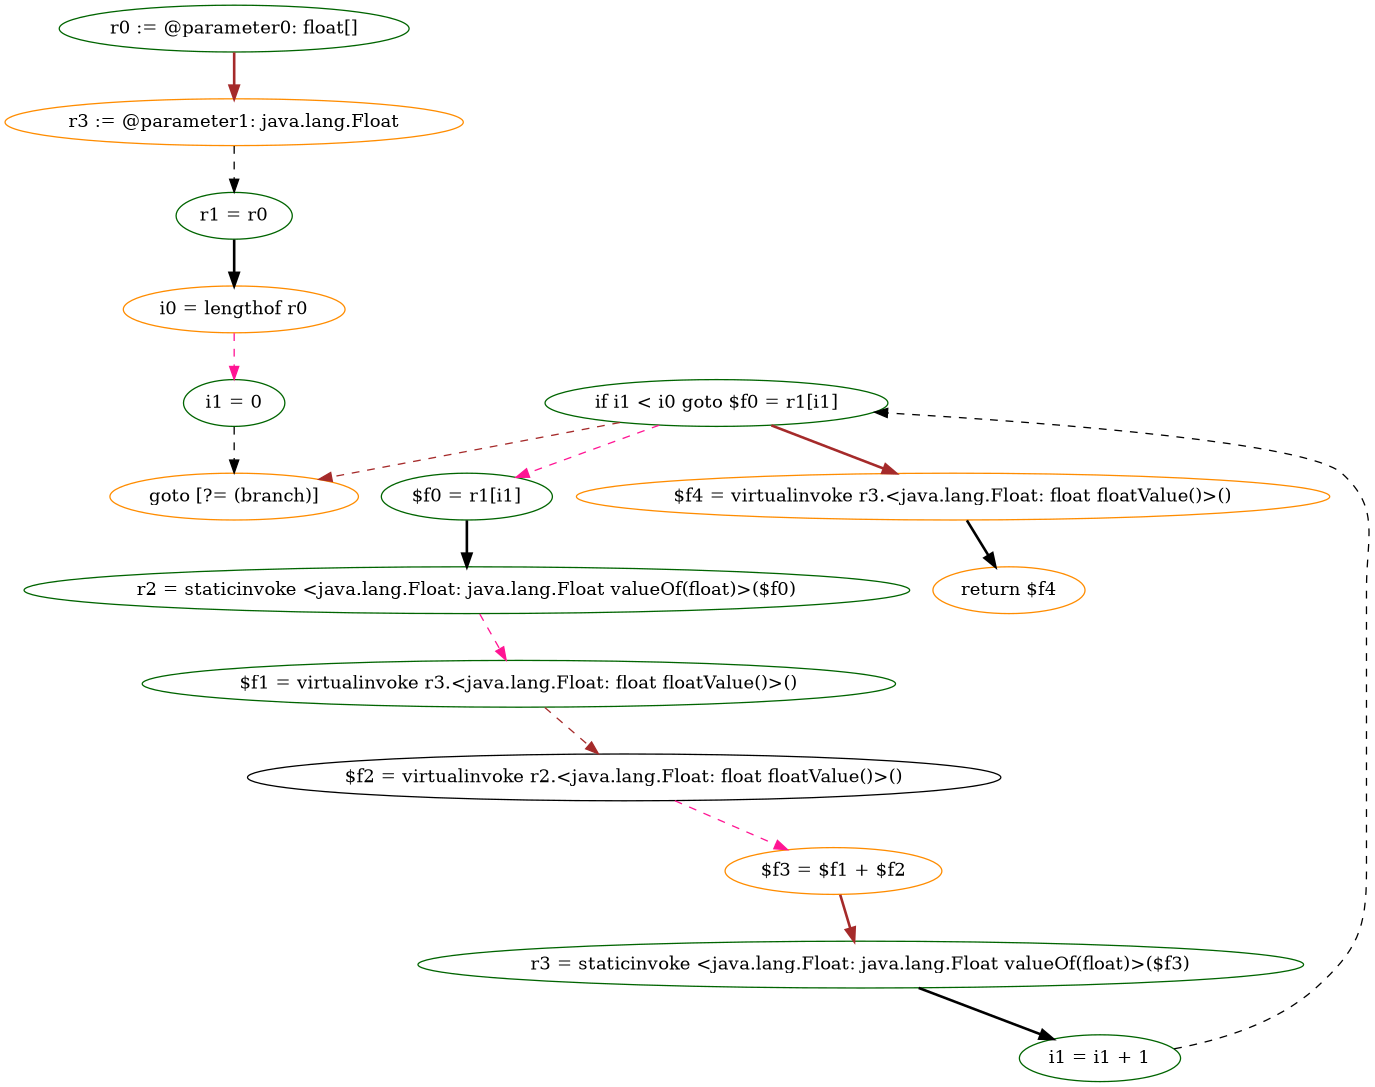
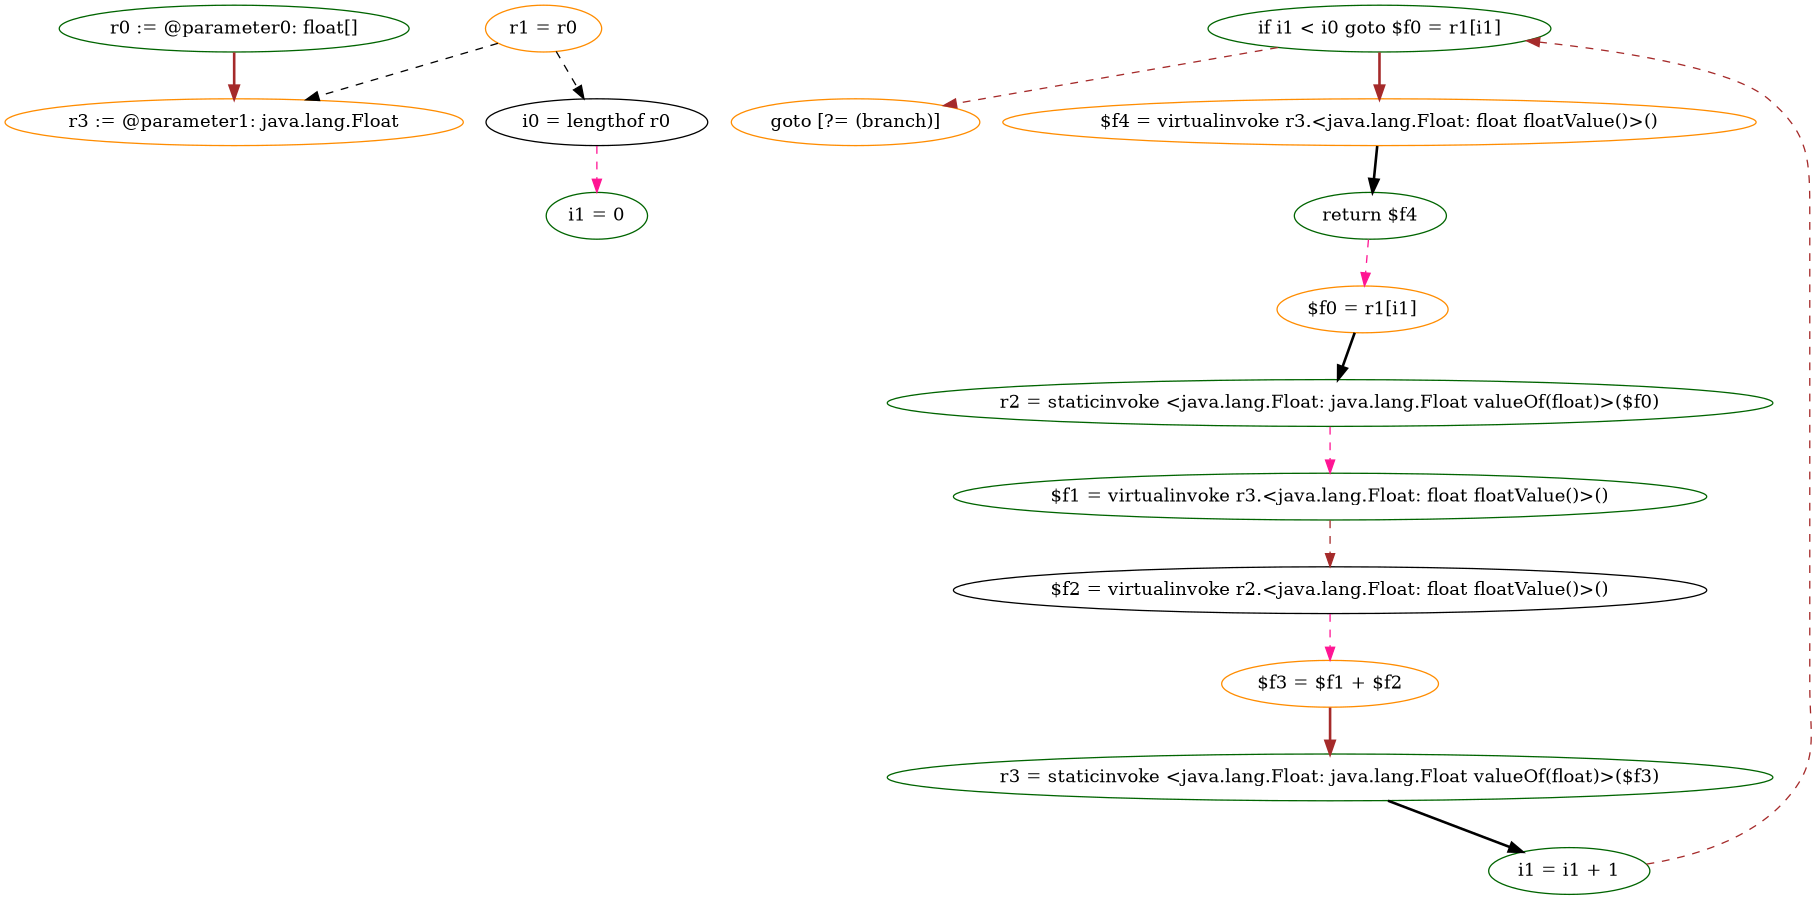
edge "r3 := @parameter1: java.lang.Float" -> "r1 = r0": reversed
node "r1 = r0": color darkgreen -> darkorange
edge "r1 = r0" -> "i0 = lengthof r0": style bold -> dashed
node "i0 = lengthof r0": color darkorange -> black
edge "i1 = 0" -> "goto [?= (branch)]": removed
edge "if i1 < i0 goto $f0 = r1[i1]" -> "$f0 = r1[i1]": now "return $f4" -> "$f0 = r1[i1]"
node "$f0 = r1[i1]": color darkgreen -> darkorange
edge "i1 = i1 + 1" -> "if i1 < i0 goto $f0 = r1[i1]": color black -> brown
node "return $f4": color darkorange -> darkgreen
